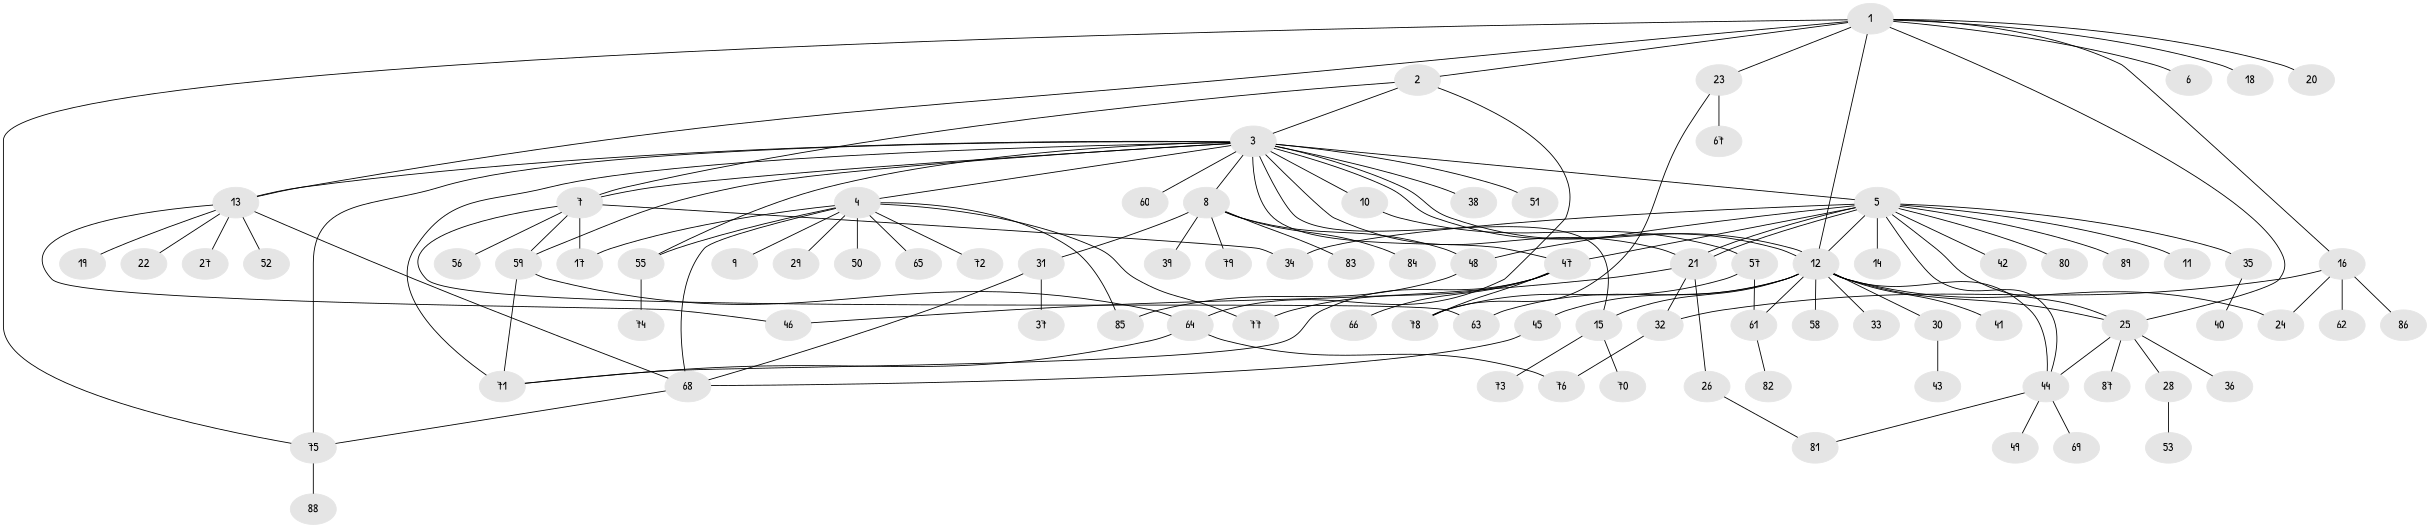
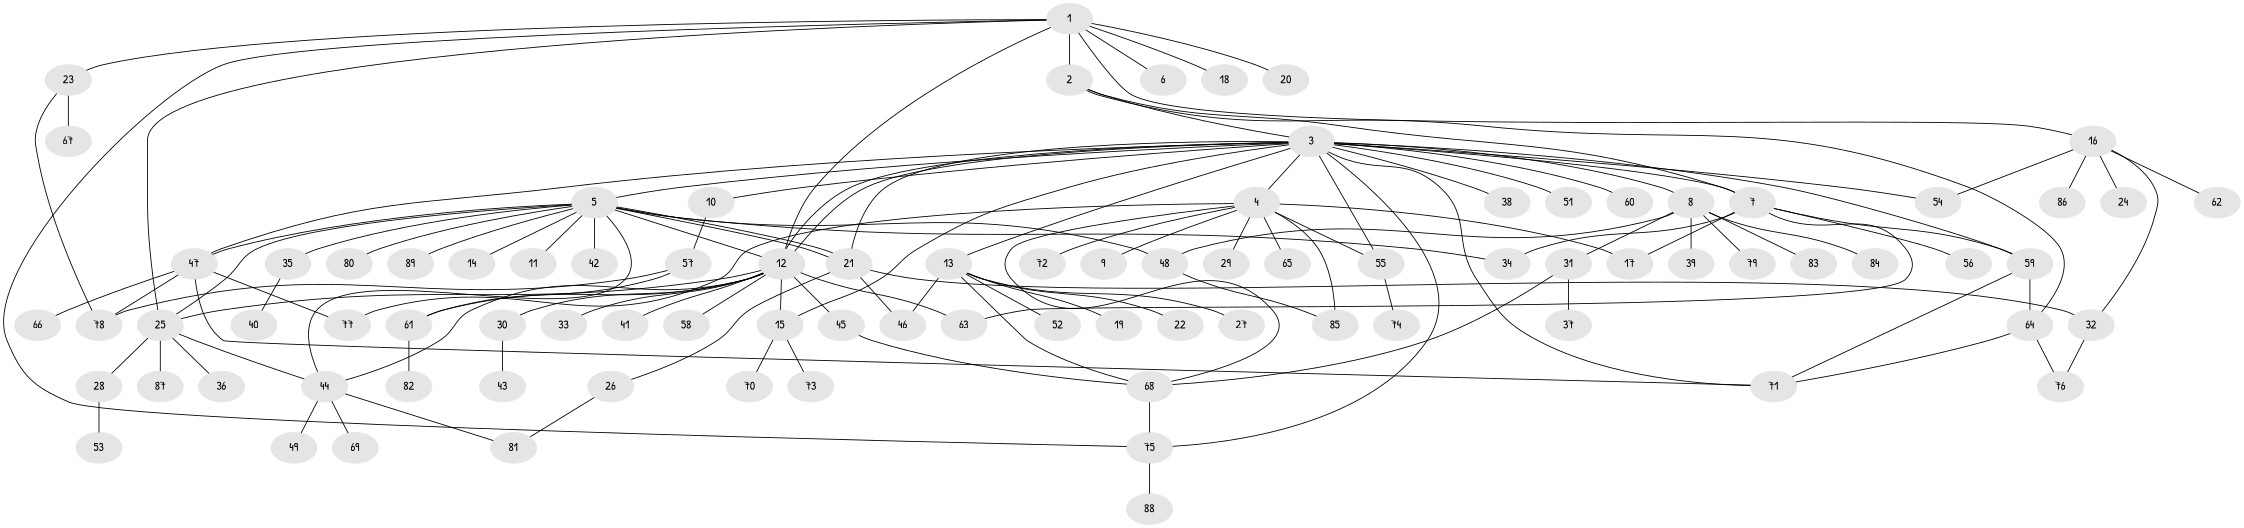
edge "1" -- "13": removed
node "54": added
node "50": removed
edge "12" -- "24": removed
